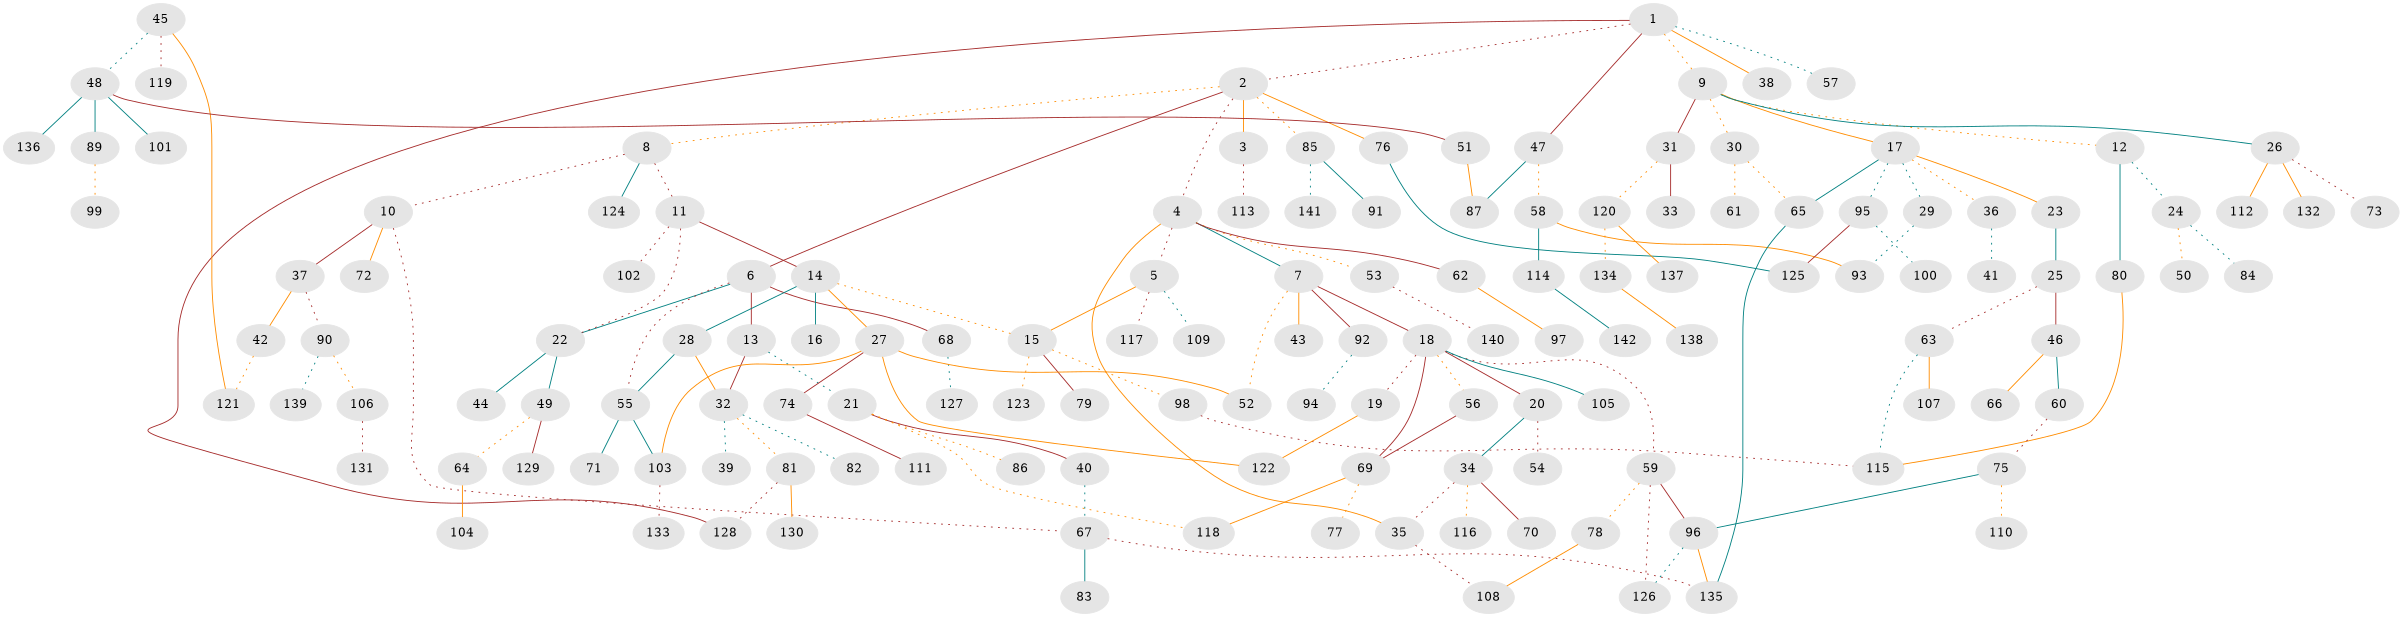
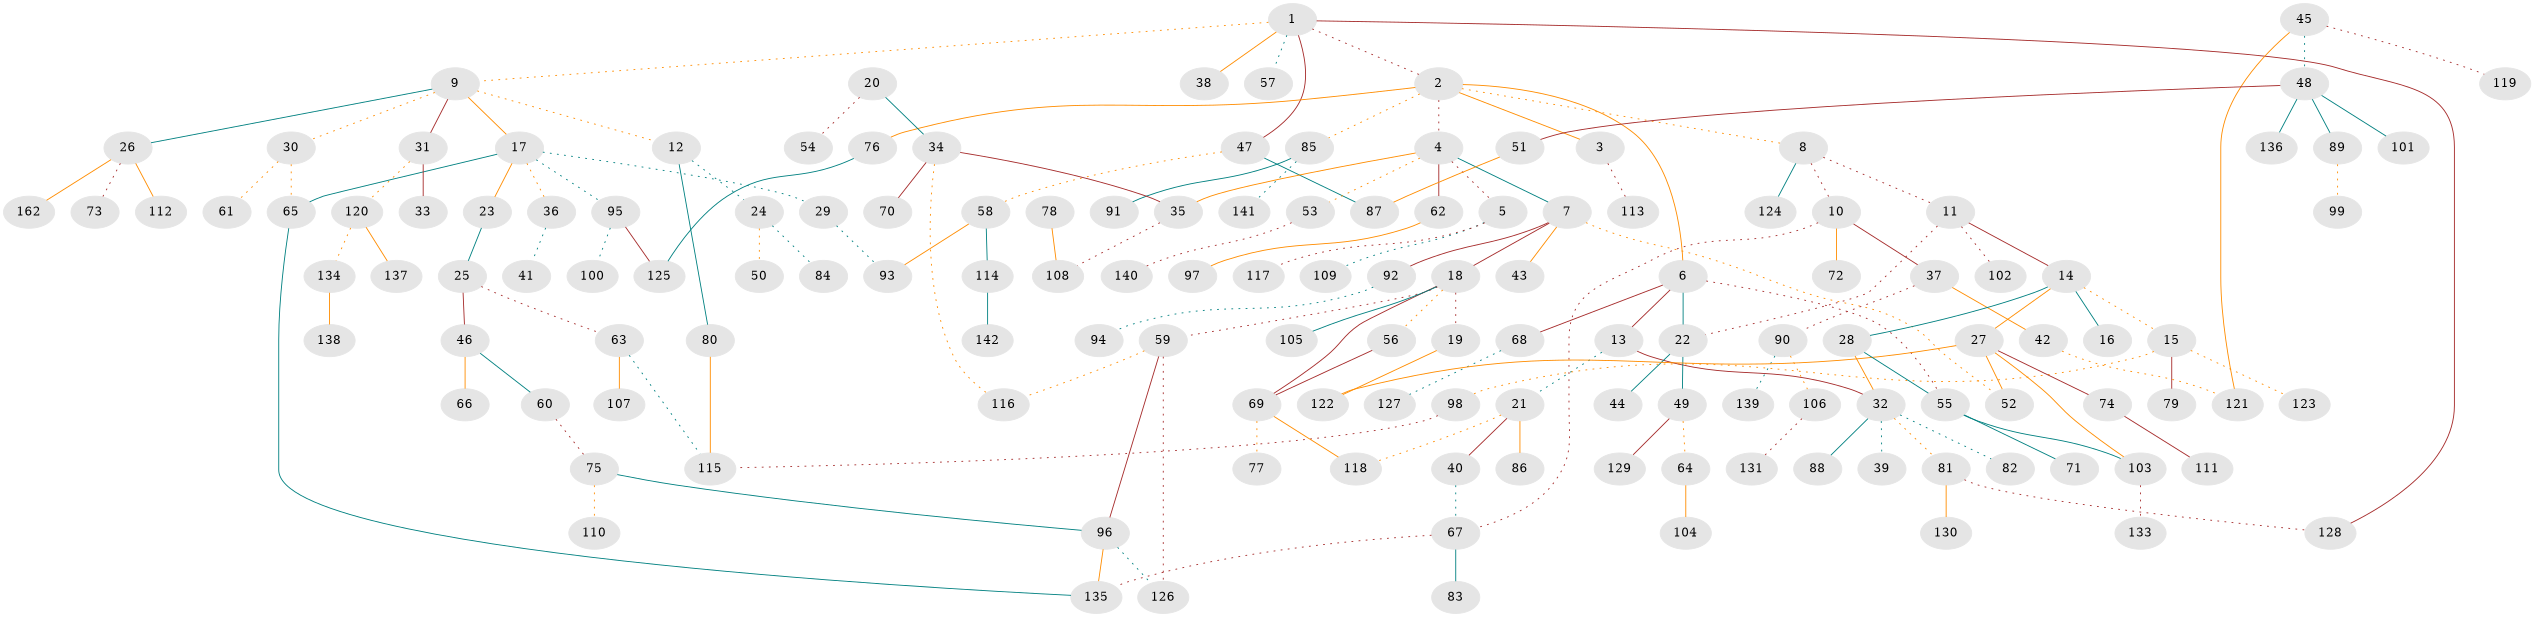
edge "2" -- "6": color brown -> darkorange
node "132": label "132" -> "162"
edge "5" -- "15": removed
edge "18" -- "20": removed
edge "21" -- "86": style dotted -> solid
node "88": added
edge "34" -- "35": style dotted -> solid
edge "59" -- "78": now "59" -- "116"
